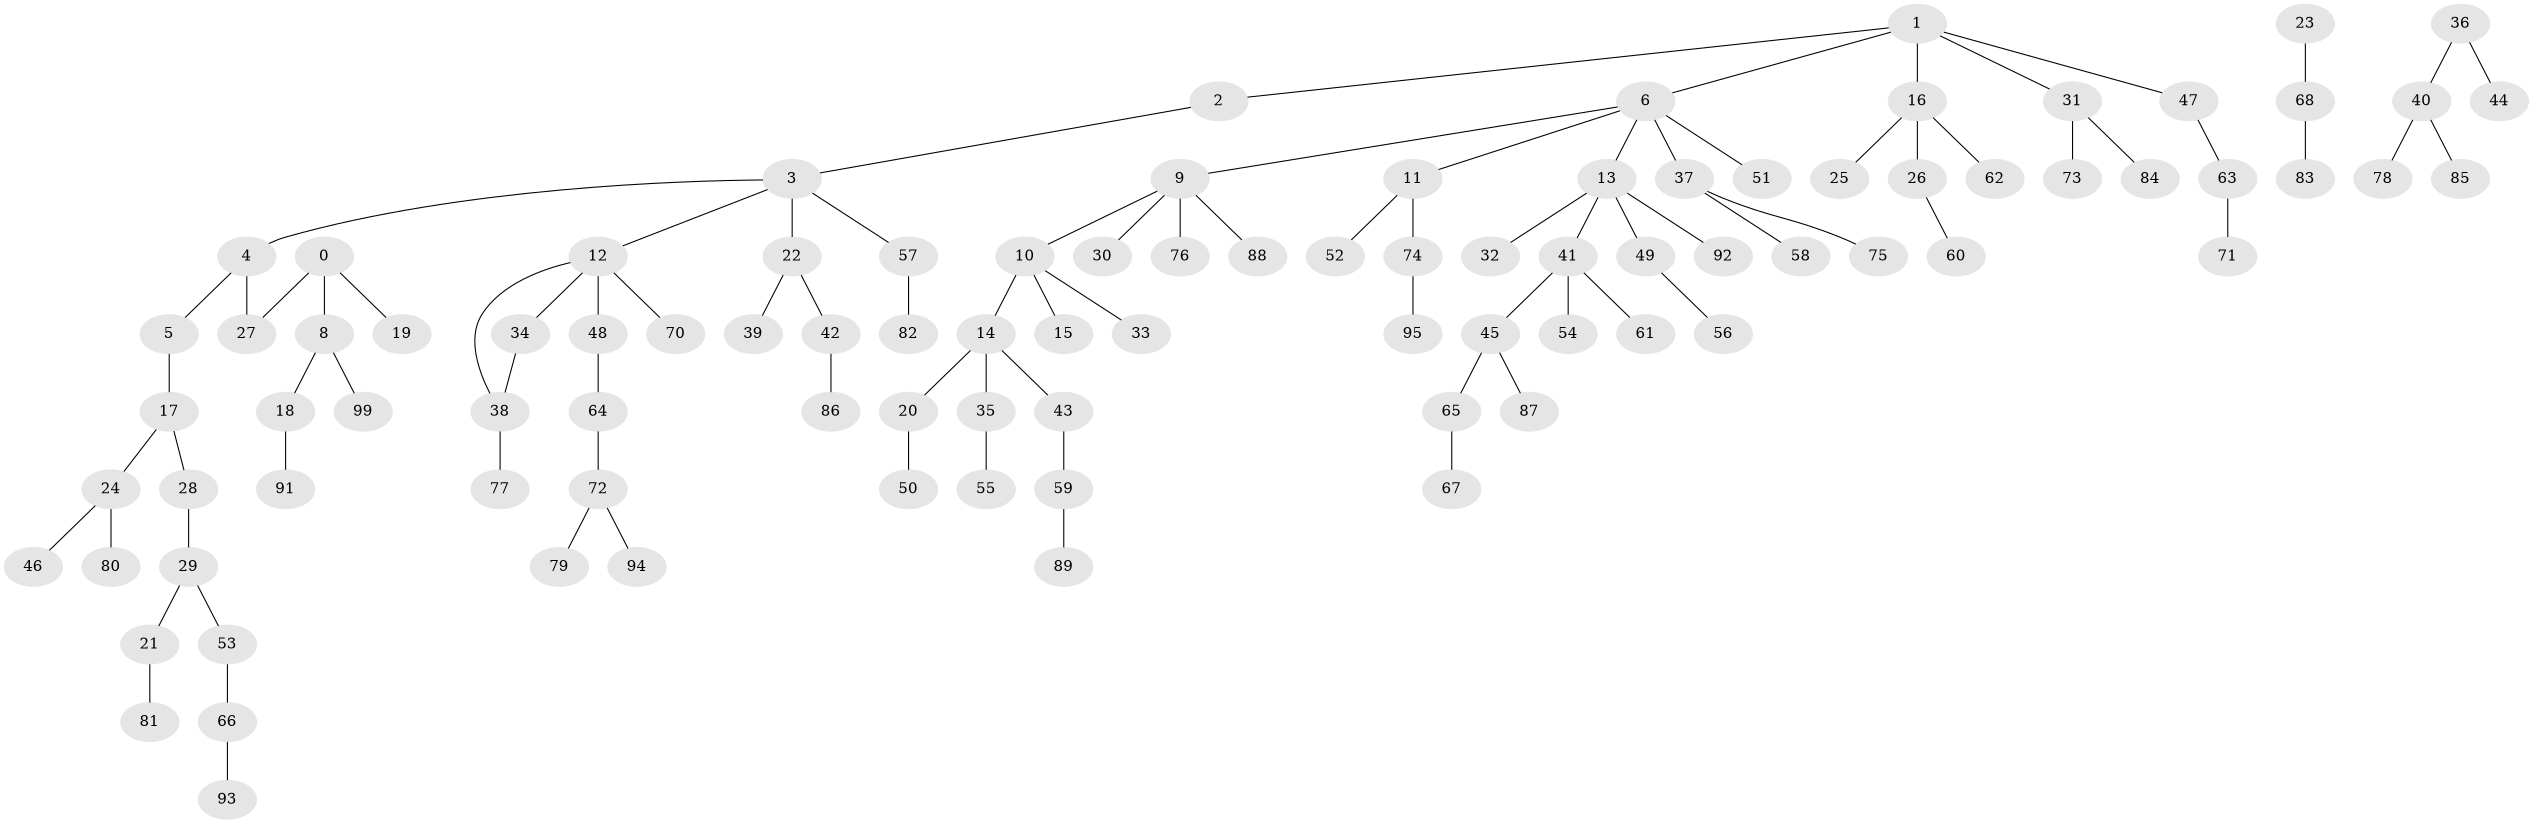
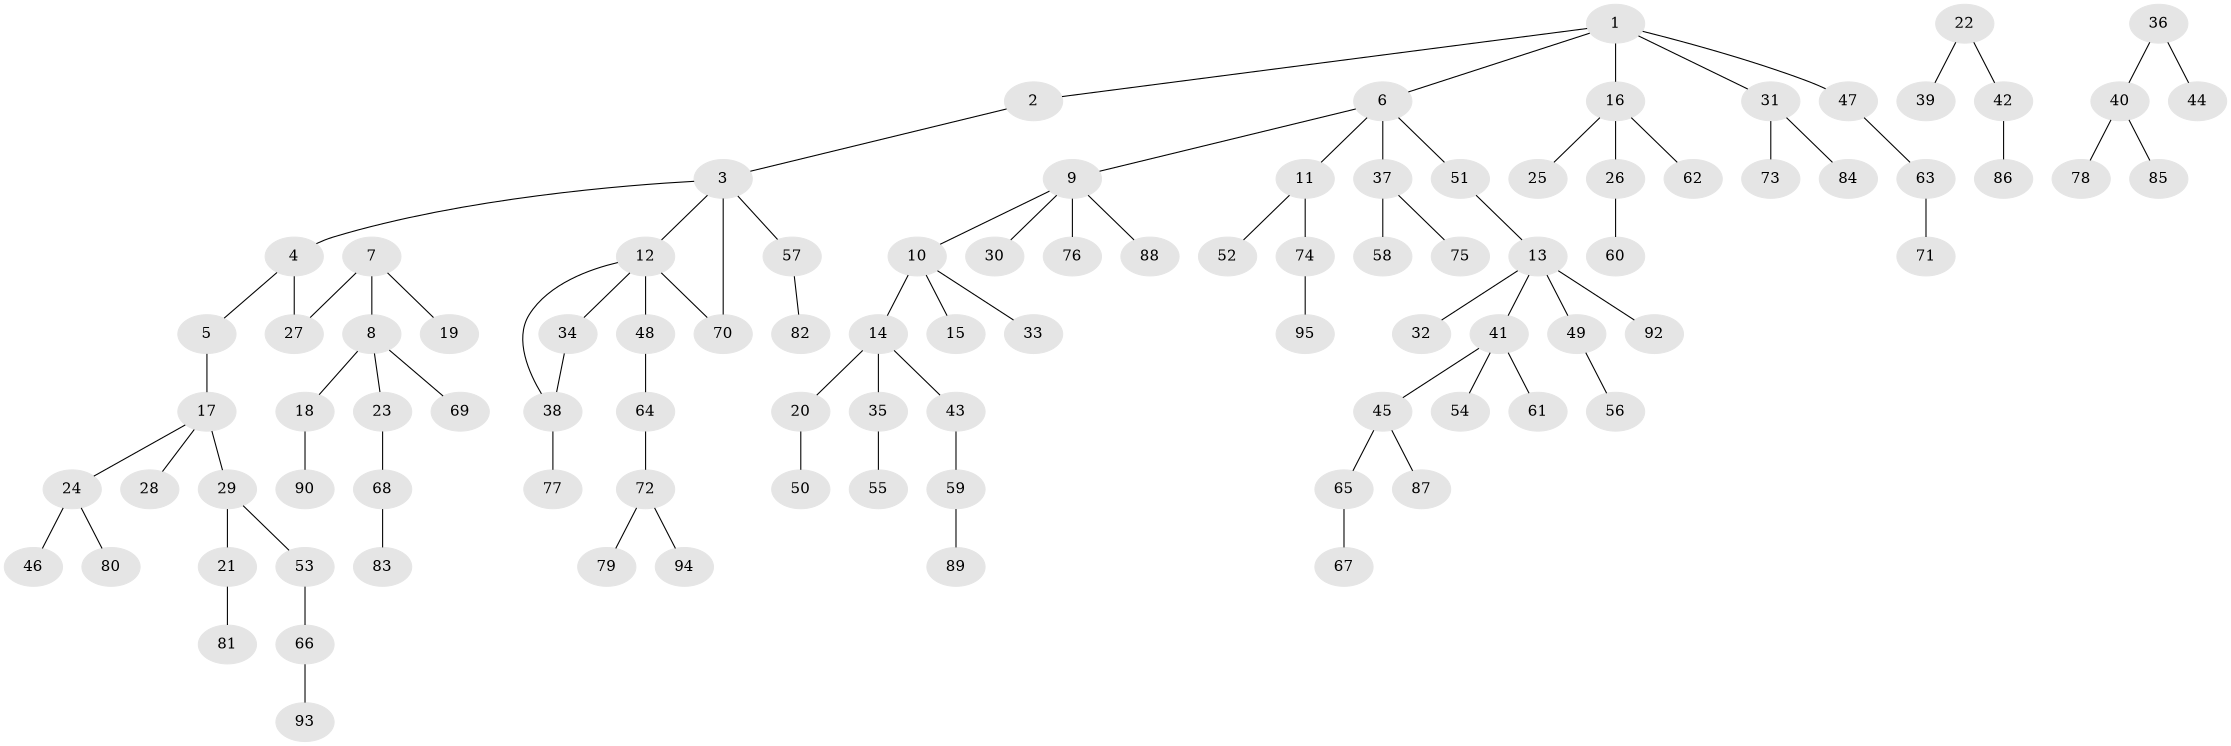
edge "6" -- "13": now "51" -- "13"
edge "3" -- "22": now "3" -- "70"
node "0": label "0" -> "7"
edge "8" -- "23": added
node "99": label "99" -> "69"
node "91": label "91" -> "90"
edge "28" -- "29": now "17" -- "29"
